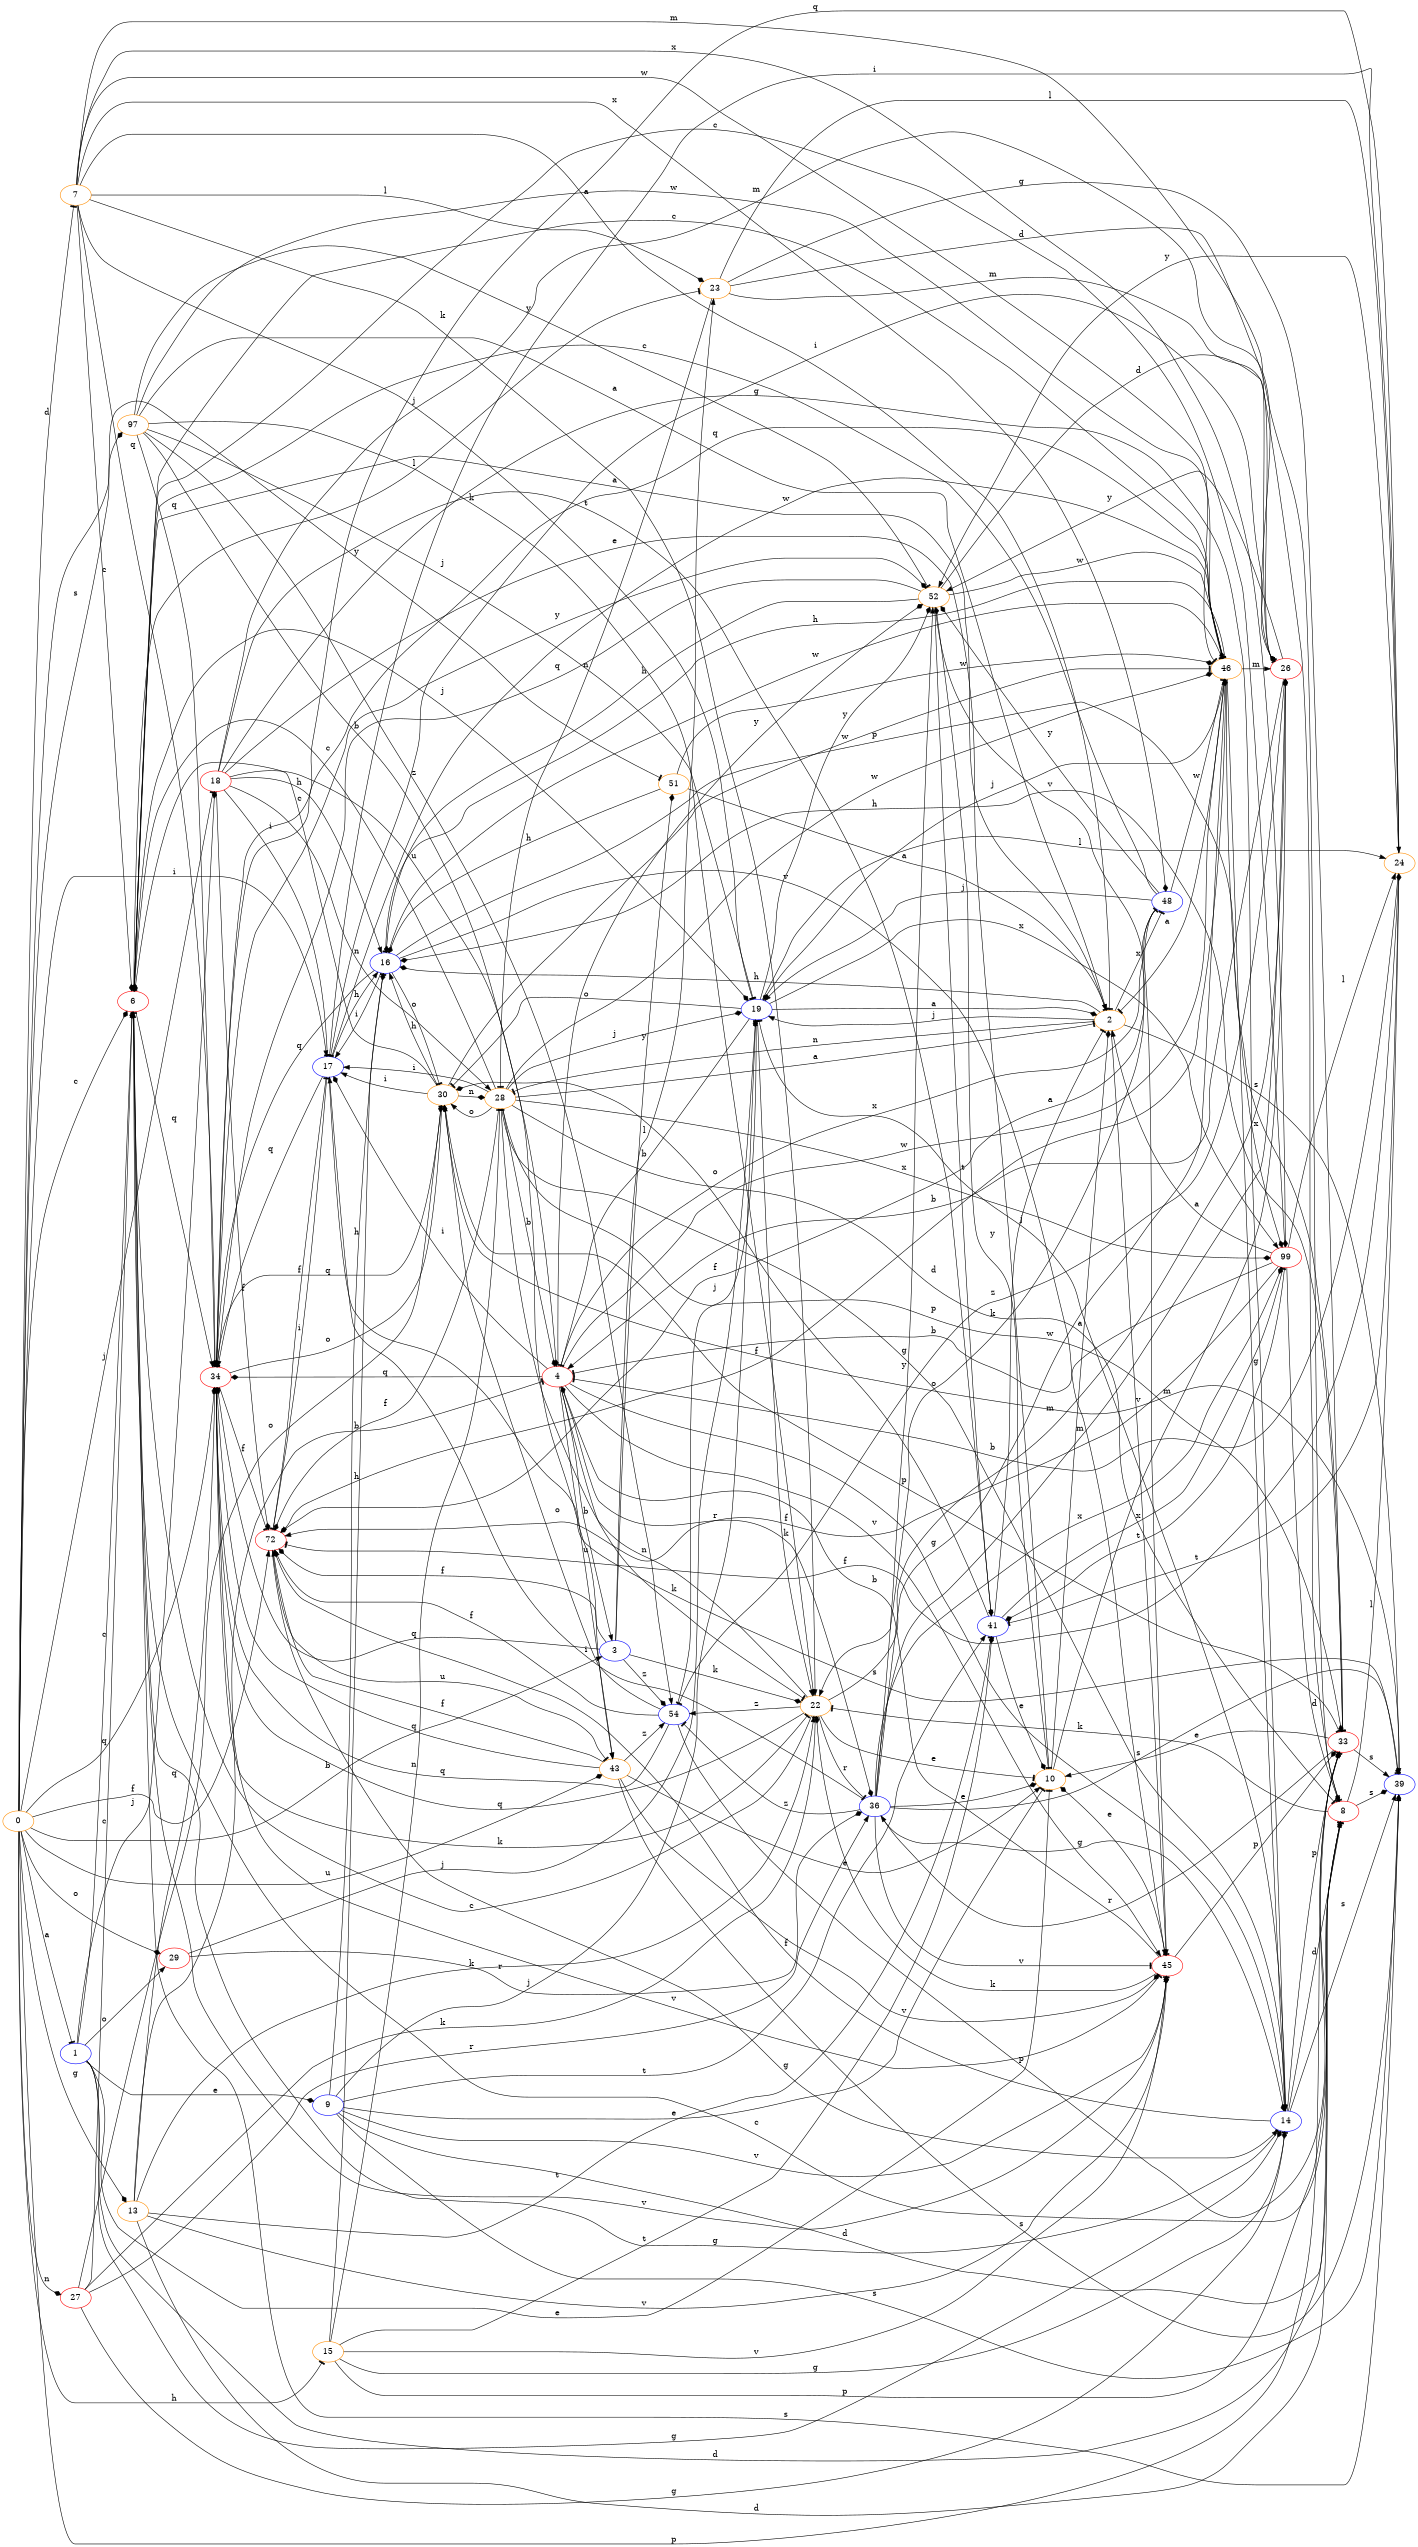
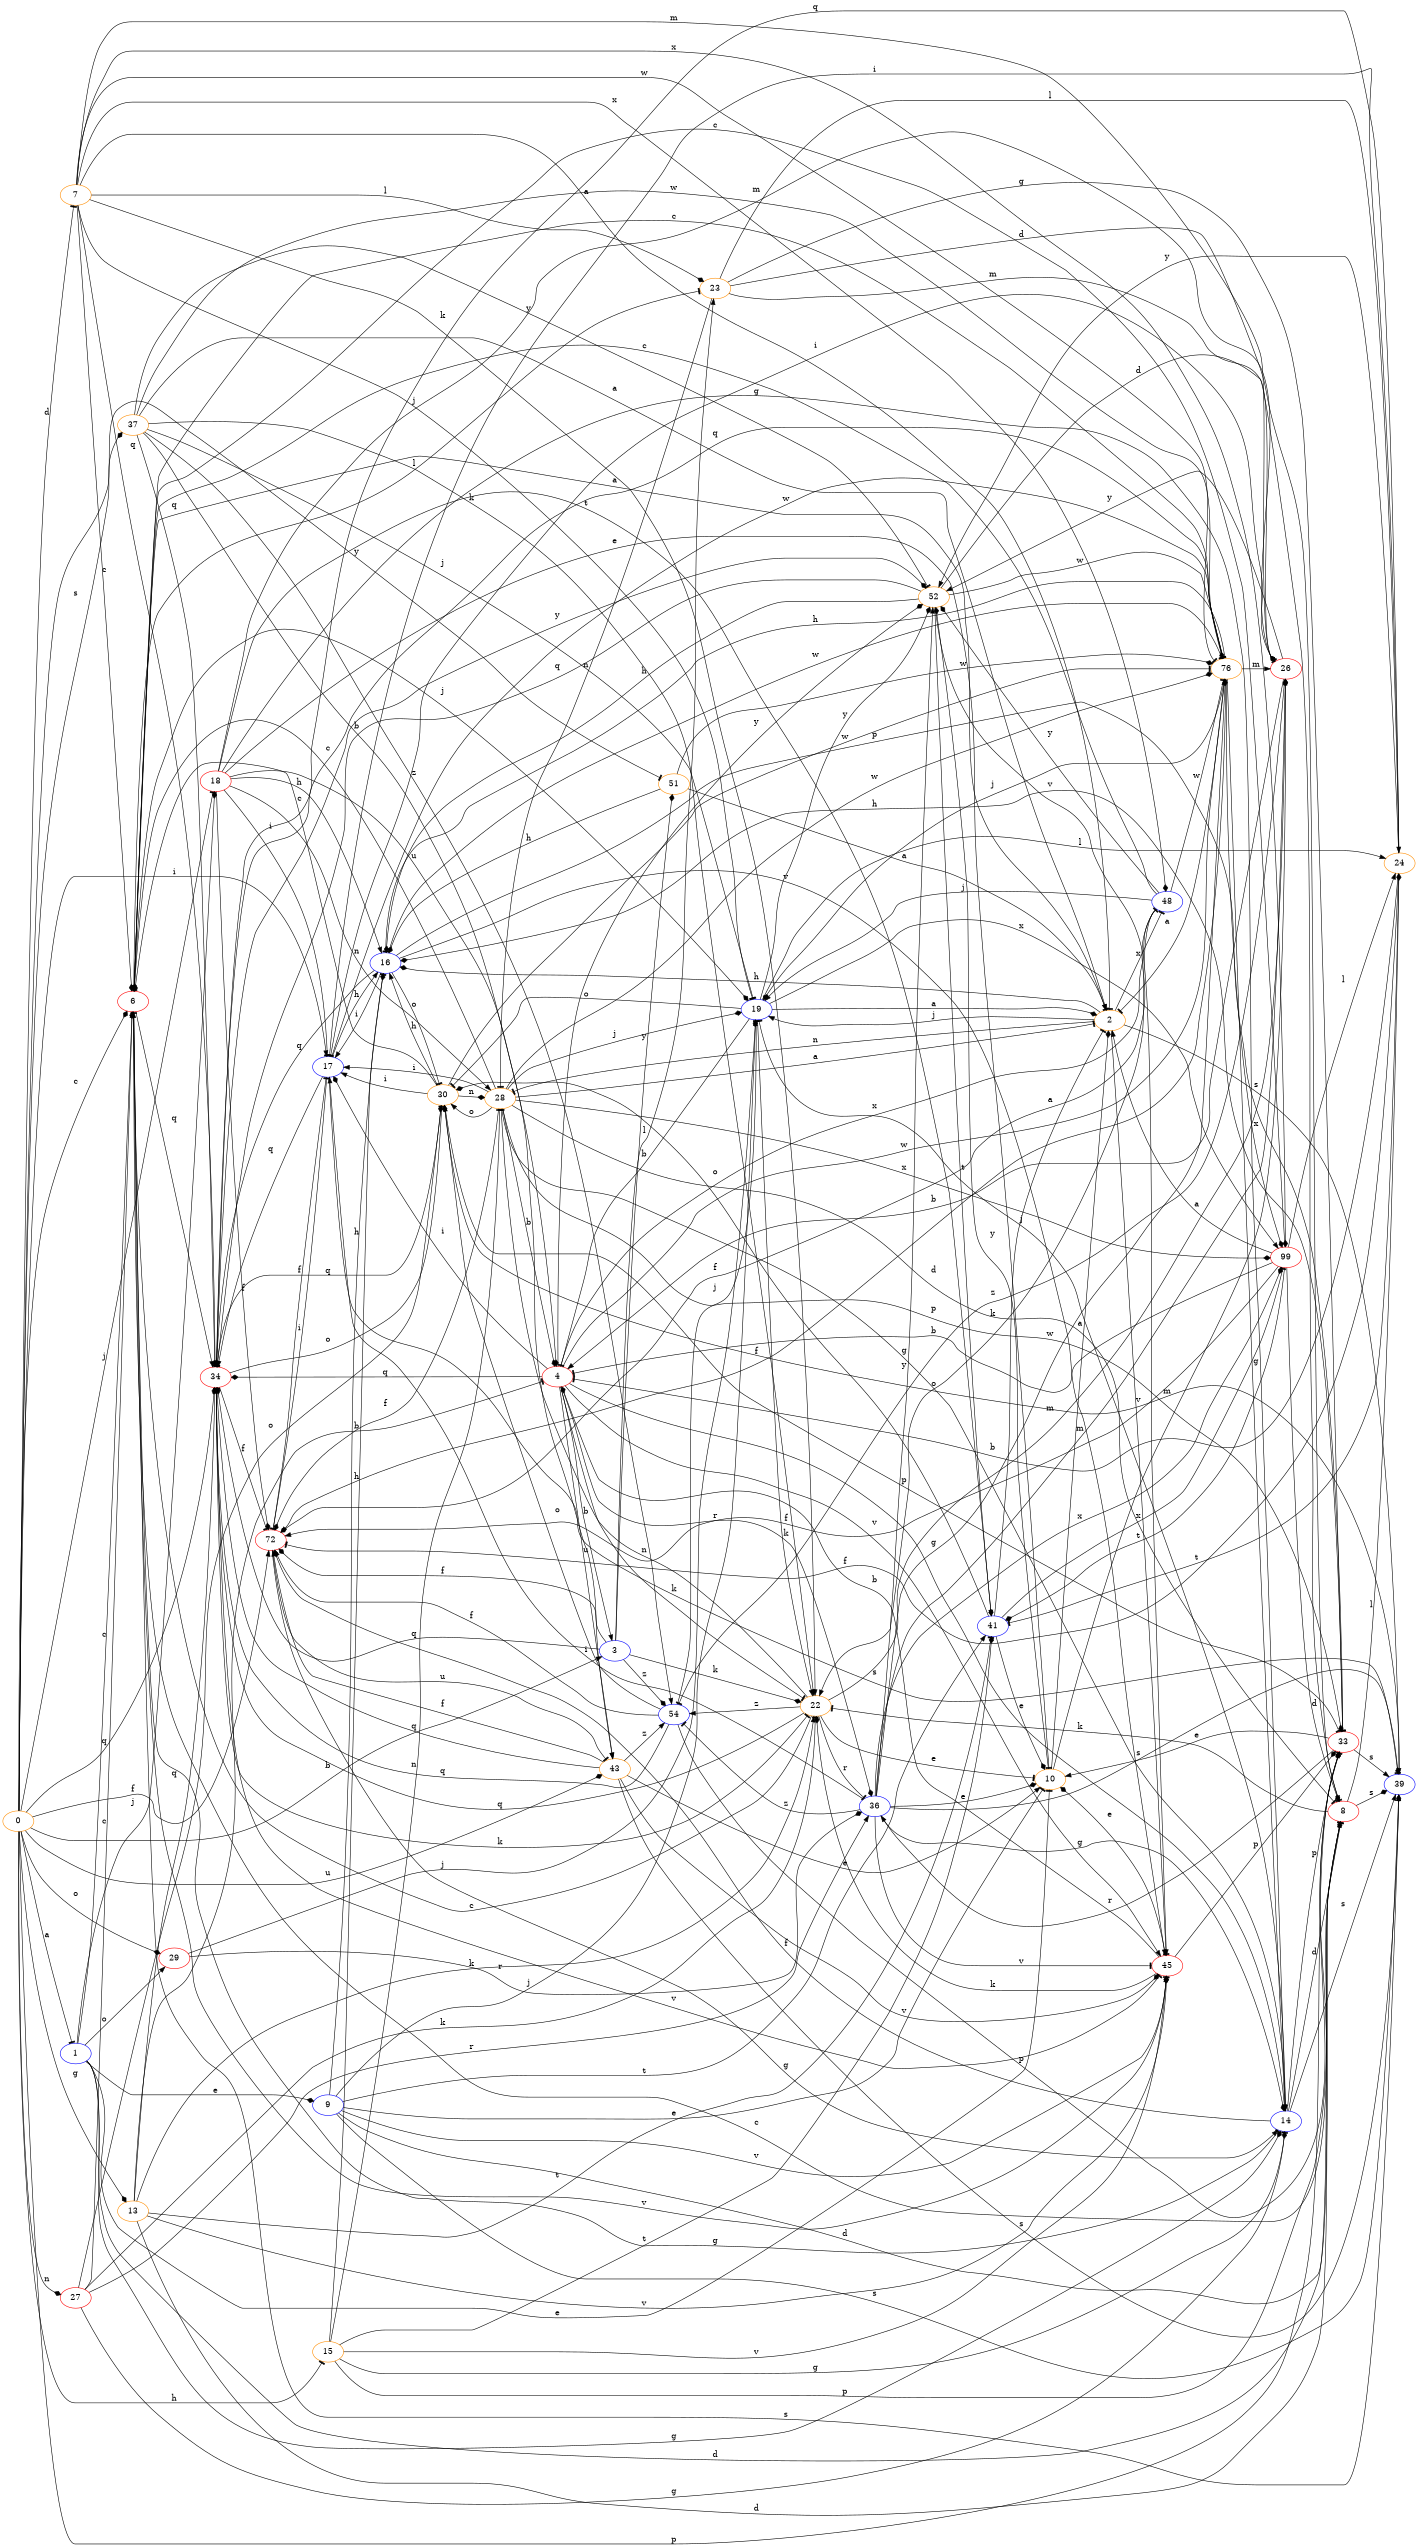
node "97": label "97" -> "37"
node "46": label "46" -> "76"
